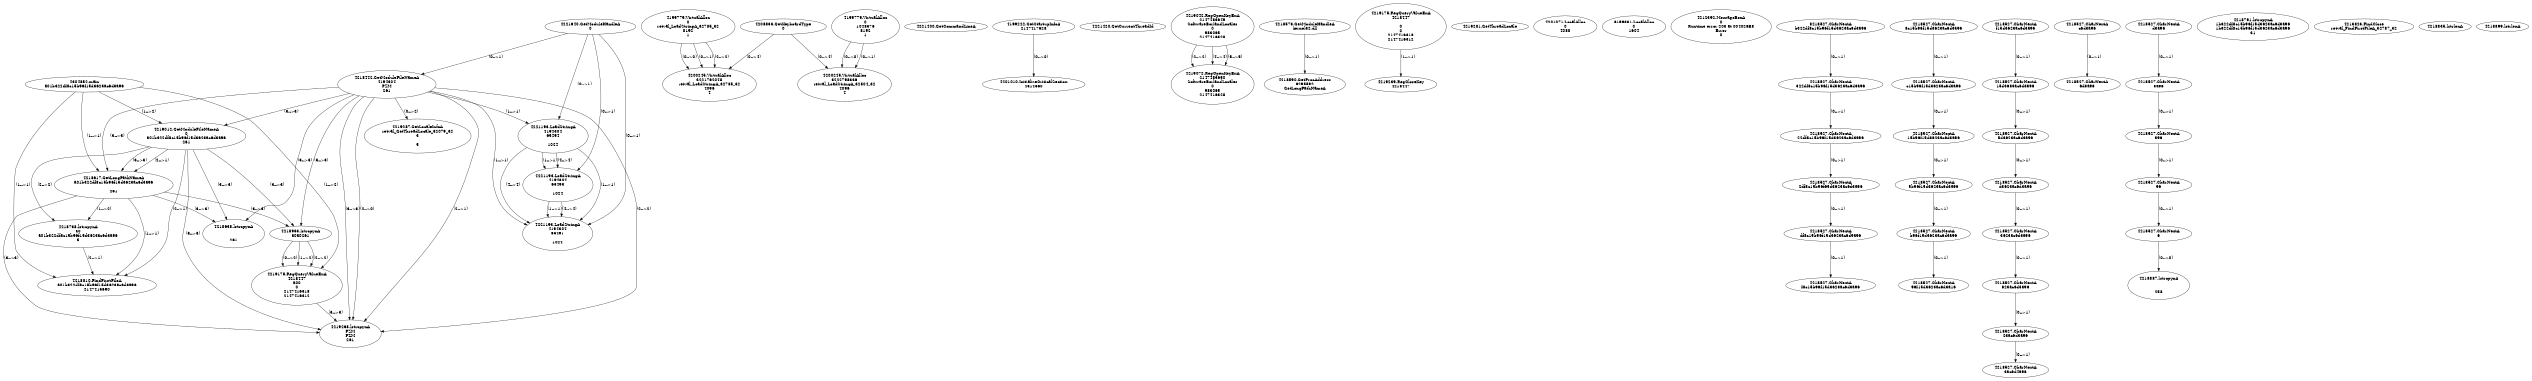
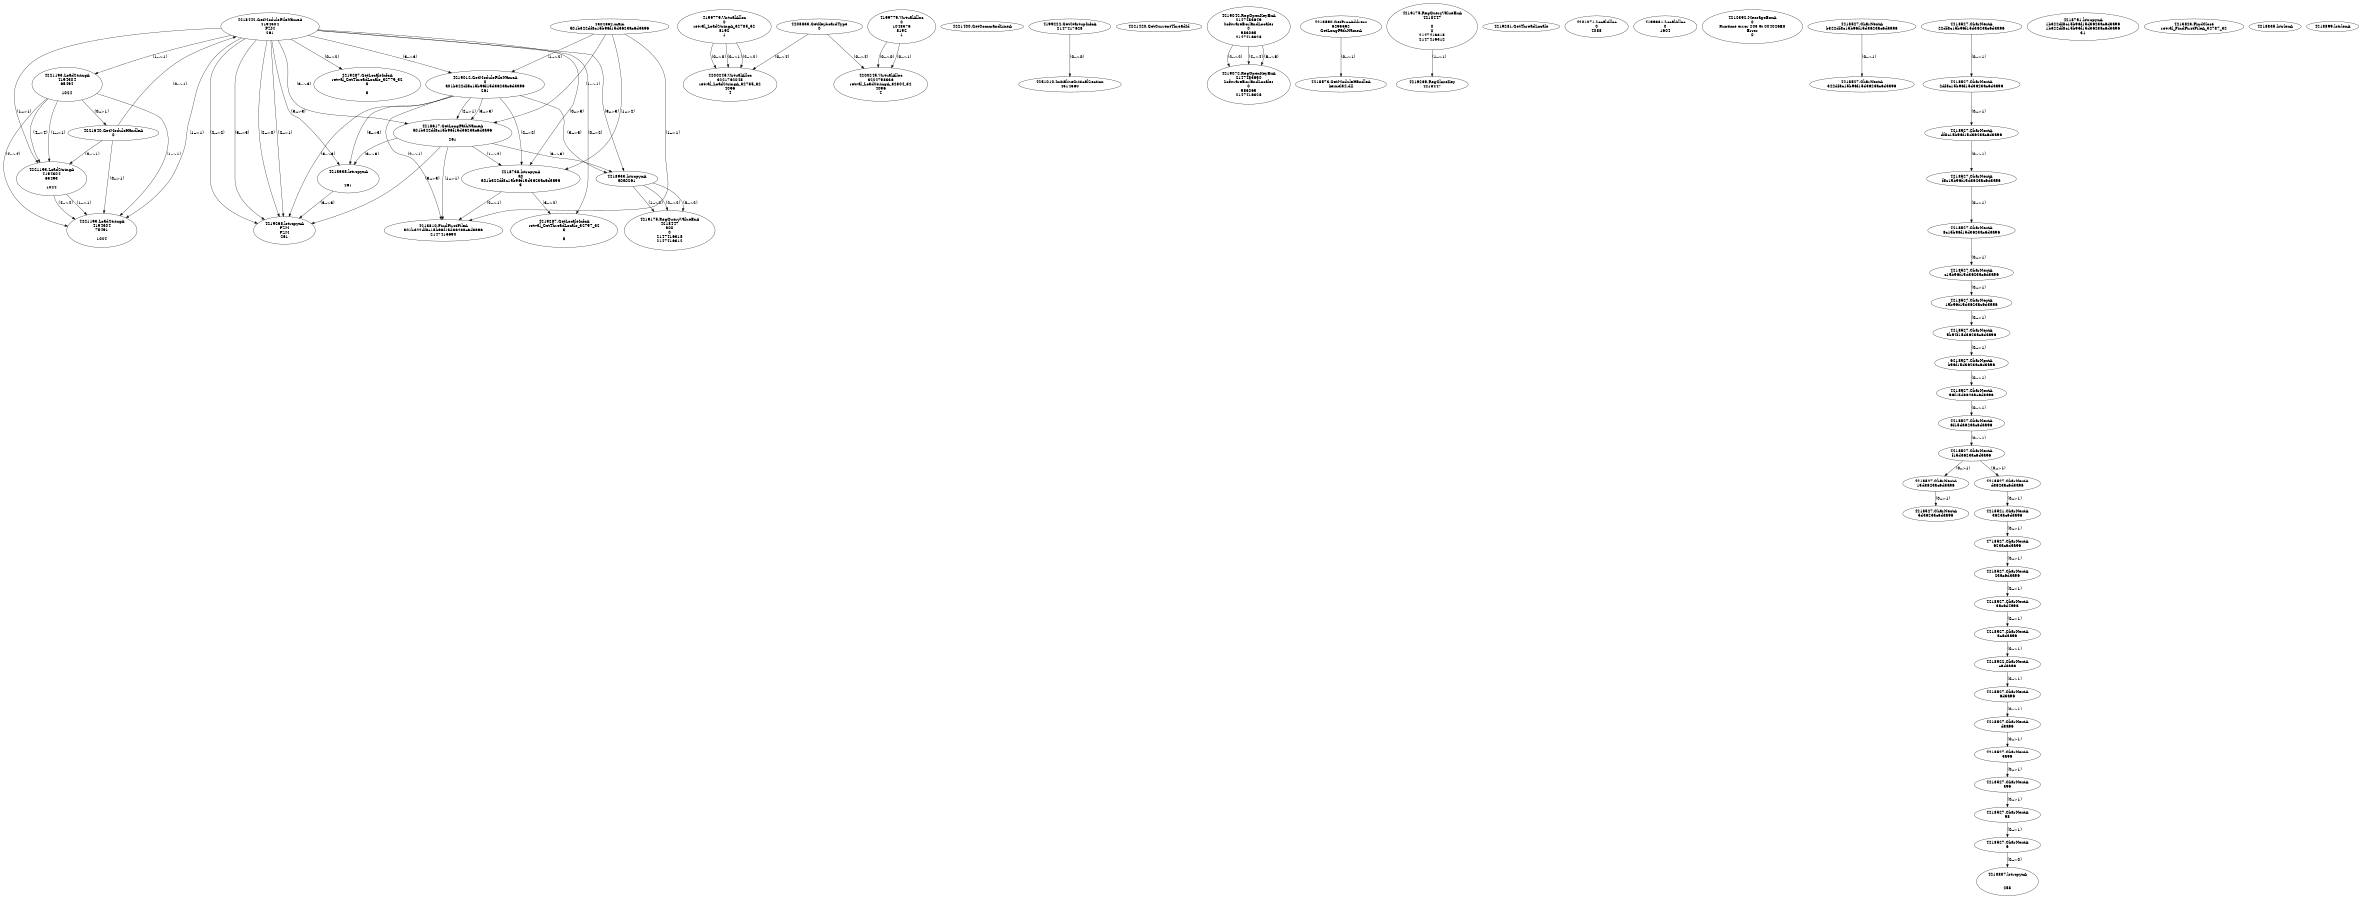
node "6199331.LocalAlloc 0 1604": label "6199331.LocalAlloc 0 1604" -> "4199331.LocalAlloc 0 1604"
node "8218527.CharNextA b322df8c15b96f15d3623ac6d3a96": label "8218527.CharNextA b322df8c15b96f15d3623ac6d3a96" -> "4218527.CharNextA b322df8c15b96f15d3623ac6d3a96"
node "4218527.CharNextA c6d3a96": label "4218527.CharNextA c6d3a96" -> "4218522.CharNextA c6d3a96"
edge "4218442.GetModuleFileNameA 4194304 PZM 261" -> "4218738.lstrcpynA a0 a01b322df8c15b96f15d3623ac6d3a96 3": added, label "(0-->3)"
edge "4218442.GetModuleFileNameA 4194304 PZM 261" -> "4221193.LoadStringA 4194304 65493 1024": added, label "(1-->1)"
edge "4218573.GetModuleHandleA kernel32.dll" -> "4218590.GetProcAddress 6295592 GetLongPathNameA": reversed
edge "4221640.GetModuleHandleA 0" -> "4221193.LoadStringA 4194304 65494 1024": reversed
node "4201010.InitializeCriticalSection 4314560": label "4201010.InitializeCriticalSection 4314560" -> "4251010.InitializeCriticalSection 4314560"
node "4218527.CharNextA 15d3683ac6d3a96": label "4218527.CharNextA 15d3683ac6d3a96" -> "4218527.CharNextA 15d3623ac6d3a96"
edge "4218527.CharNextA 322df8c15b96f15d3623ac6d3a96" -> "4218527.CharNextA 22df8c15b96f15d3623ac6d3a96": removed, label "(0-->1)"
node "4219287.GetLocaleInfoA retval_GetThreadLocale_32079_32 3 5": label "4219287.GetLocaleInfoA retval_GetThreadLocale_32079_32 3 5" -> "4219287.GetLocaleInfoA retval_GetThreadLocale_32779_32 3 5"
edge "4304852.main a01b322df8c15b96f15d3623ac6d3a96" -> "4219175.RegQueryValueExA 4218447 a00 0 2147416318 2147416312": now "4304852.main a01b322df8c15b96f15d3623ac6d3a96" -> "4218738.lstrcpynA a0 a01b322df8c15b96f15d3623ac6d3a96 3"
edge "4218527.CharNextA 5d3623ac6d3a96" -> "4218527.CharNextA d3623ac6d3a96": now "4218527.CharNextA f15d3623ac6d3a96" -> "4218527.CharNextA d3623ac6d3a96"
node "4218527.CharNextA 2df8c15b96f65d3623ac6d3a96": label "4218527.CharNextA 2df8c15b96f65d3623ac6d3a96" -> "4218527.CharNextA 2df8c15b96f15d3623ac6d3a96"
node "4218527.CharNextA 5b96f15d3623ac6d3a96": label "4218527.CharNextA 5b96f15d3623ac6d3a96" -> "4218527.CharNextA 5b94f15d3623ac6d3a96"
node "4218527.CharNextA 96": label "4218527.CharNextA 96" -> "4218527.CharNextA 98"
edge "4218527.CharNextA f8c15b96f15d3623ac6d3a96" -> "4218527.CharNextA 8c15b96f15d3623ac6d3a96": added, label "(0-->1)"
node "4219287.GetLocaleInfoA retval_GetThreadLocale_32797_32 3 5": added
node "4221193.LoadStringA 4194304 65491 1024": label "4221193.LoadStringA 4194304 65491 1024" -> "4221193.LoadStringA 4194304 75491 1024"
node "4218527.CharNextA df8c15b96f15d3623ac6d9a96": label "4218527.CharNextA df8c15b96f15d3623ac6d9a96" -> "4218527.CharNextA df8c15b96f15d3623ac6d3a96"
node "4218527.CharNextA b96f15d3623ac6d3a96": label "4218527.CharNextA b96f15d3623ac6d3a96" -> "6218527.CharNextA b96f15d3623ac6d3a96"
node "4218527.CharNextA 3623ac6d3a96": label "4218527.CharNextA 3623ac6d3a96" -> "4218521.CharNextA 3623ac6d3a96"
node "4218527.CharNextA 96f15d3623ac6d3a16": label "4218527.CharNextA 96f15d3623ac6d3a16" -> "4218527.CharNextA 96f15d3623ac6d3a96"
node "4218527.CharNextA 623ac6d3a96": label "4218527.CharNextA 623ac6d3a96" -> "4718527.CharNextA 623ac6d3a96"
edge "4219175.RegQueryValueExA 4218447 a00 0 2147416318 2147416312" -> "4219268.lstrcpynA PZM PZM 261": now "4218638.lstrcpynA 261" -> "4219268.lstrcpynA PZM PZM 261"
node "4218527.CharNextA 6f15d3623ac6d3a96": added
node "4218527.CharNextA ac6d3a96": added
edge "4218527.CharNextA 6d3a96" -> "4218527.CharNextA d3a96": added, label "(0-->1)"
